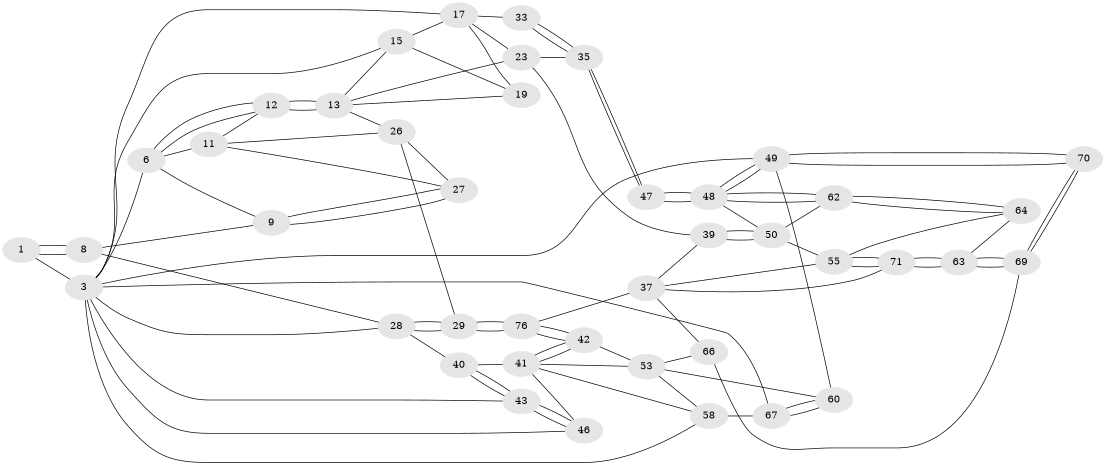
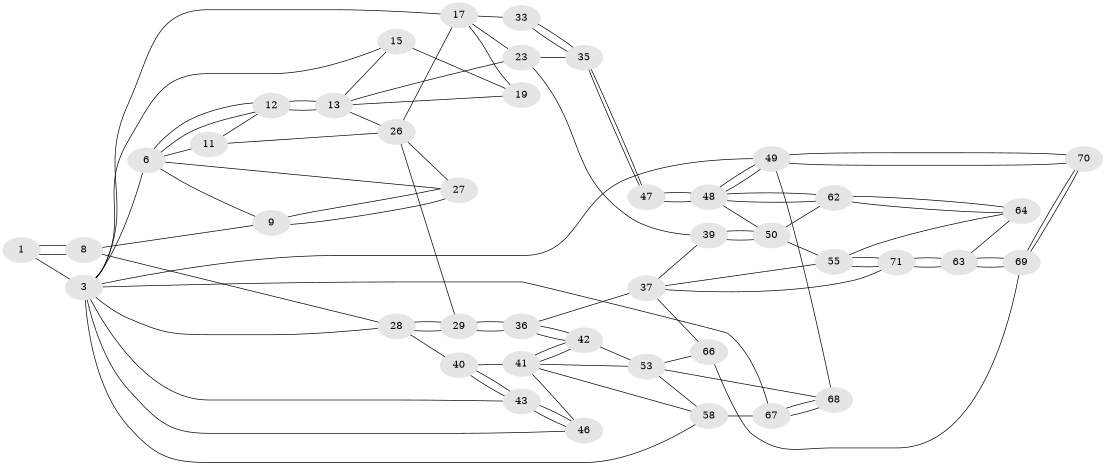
edge "17" -- "15": now "17" -- "26"
edge "11" -- "27": now "6" -- "27"
node "76": label "76" -> "36"
node "60": label "60" -> "68"
